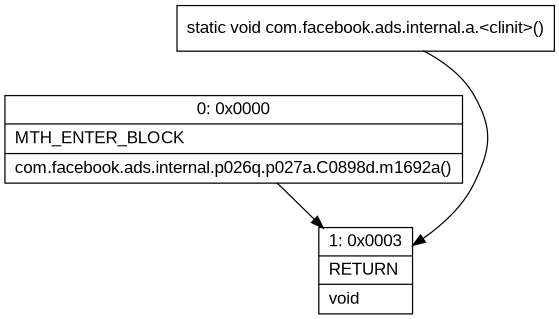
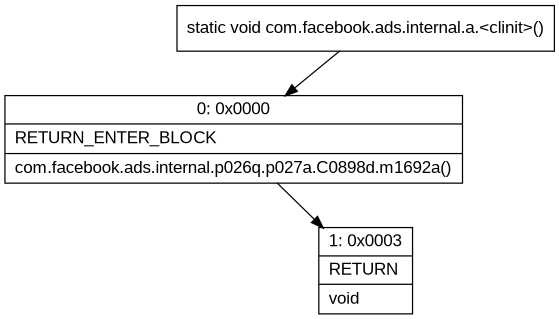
node "0: 0x0000": text "MTH_ENTER_BLOCK" -> "RETURN_ENTER_BLOCK"
edge "static void com.facebook.ads.internal.a.<clinit>()" -> "1: 0x0003": now "static void com.facebook.ads.internal.a.<clinit>()" -> "0: 0x0000"
